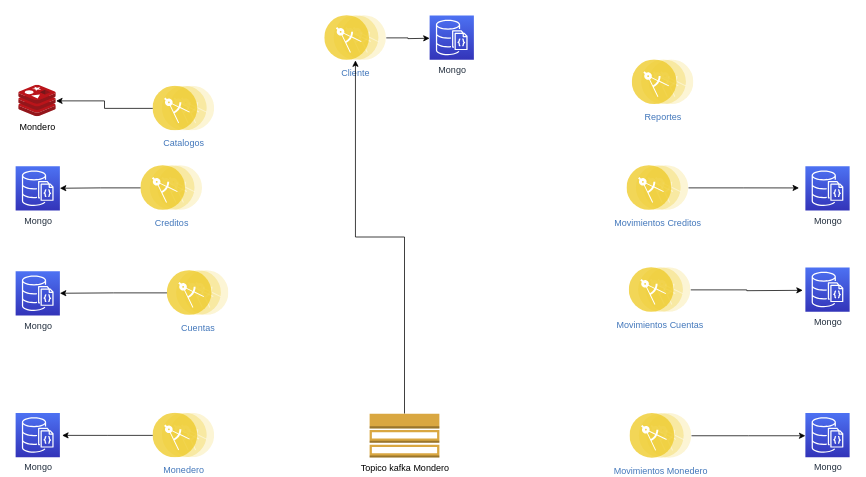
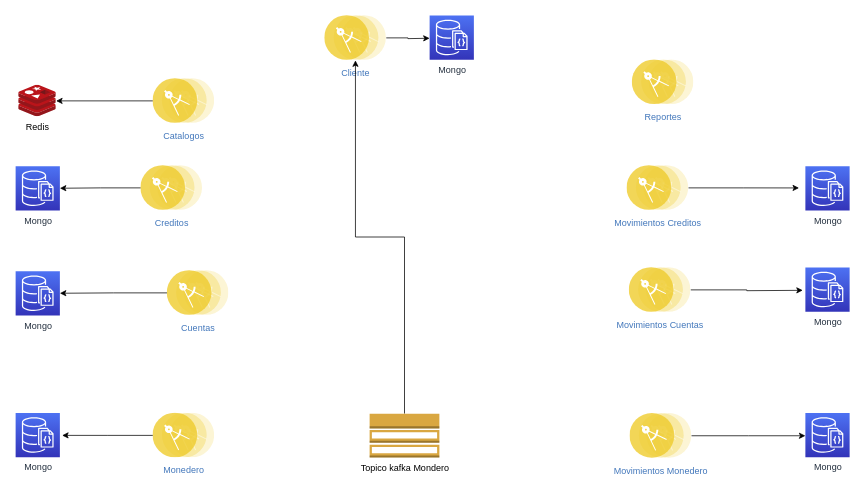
node "Catalogos": moved (183, 108) -> (183, 101)
node "Mondero": label "Mondero" -> "Redis"
